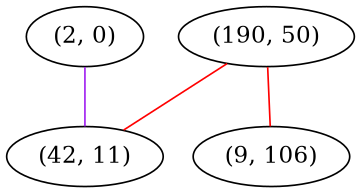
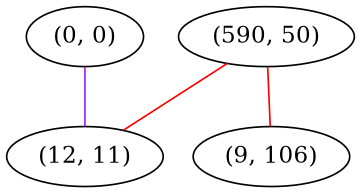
node "(2, 0)": label "(2, 0)" -> "(0, 0)"
node "(190, 50)": label "(190, 50)" -> "(590, 50)"
node "(42, 11)": label "(42, 11)" -> "(12, 11)"
